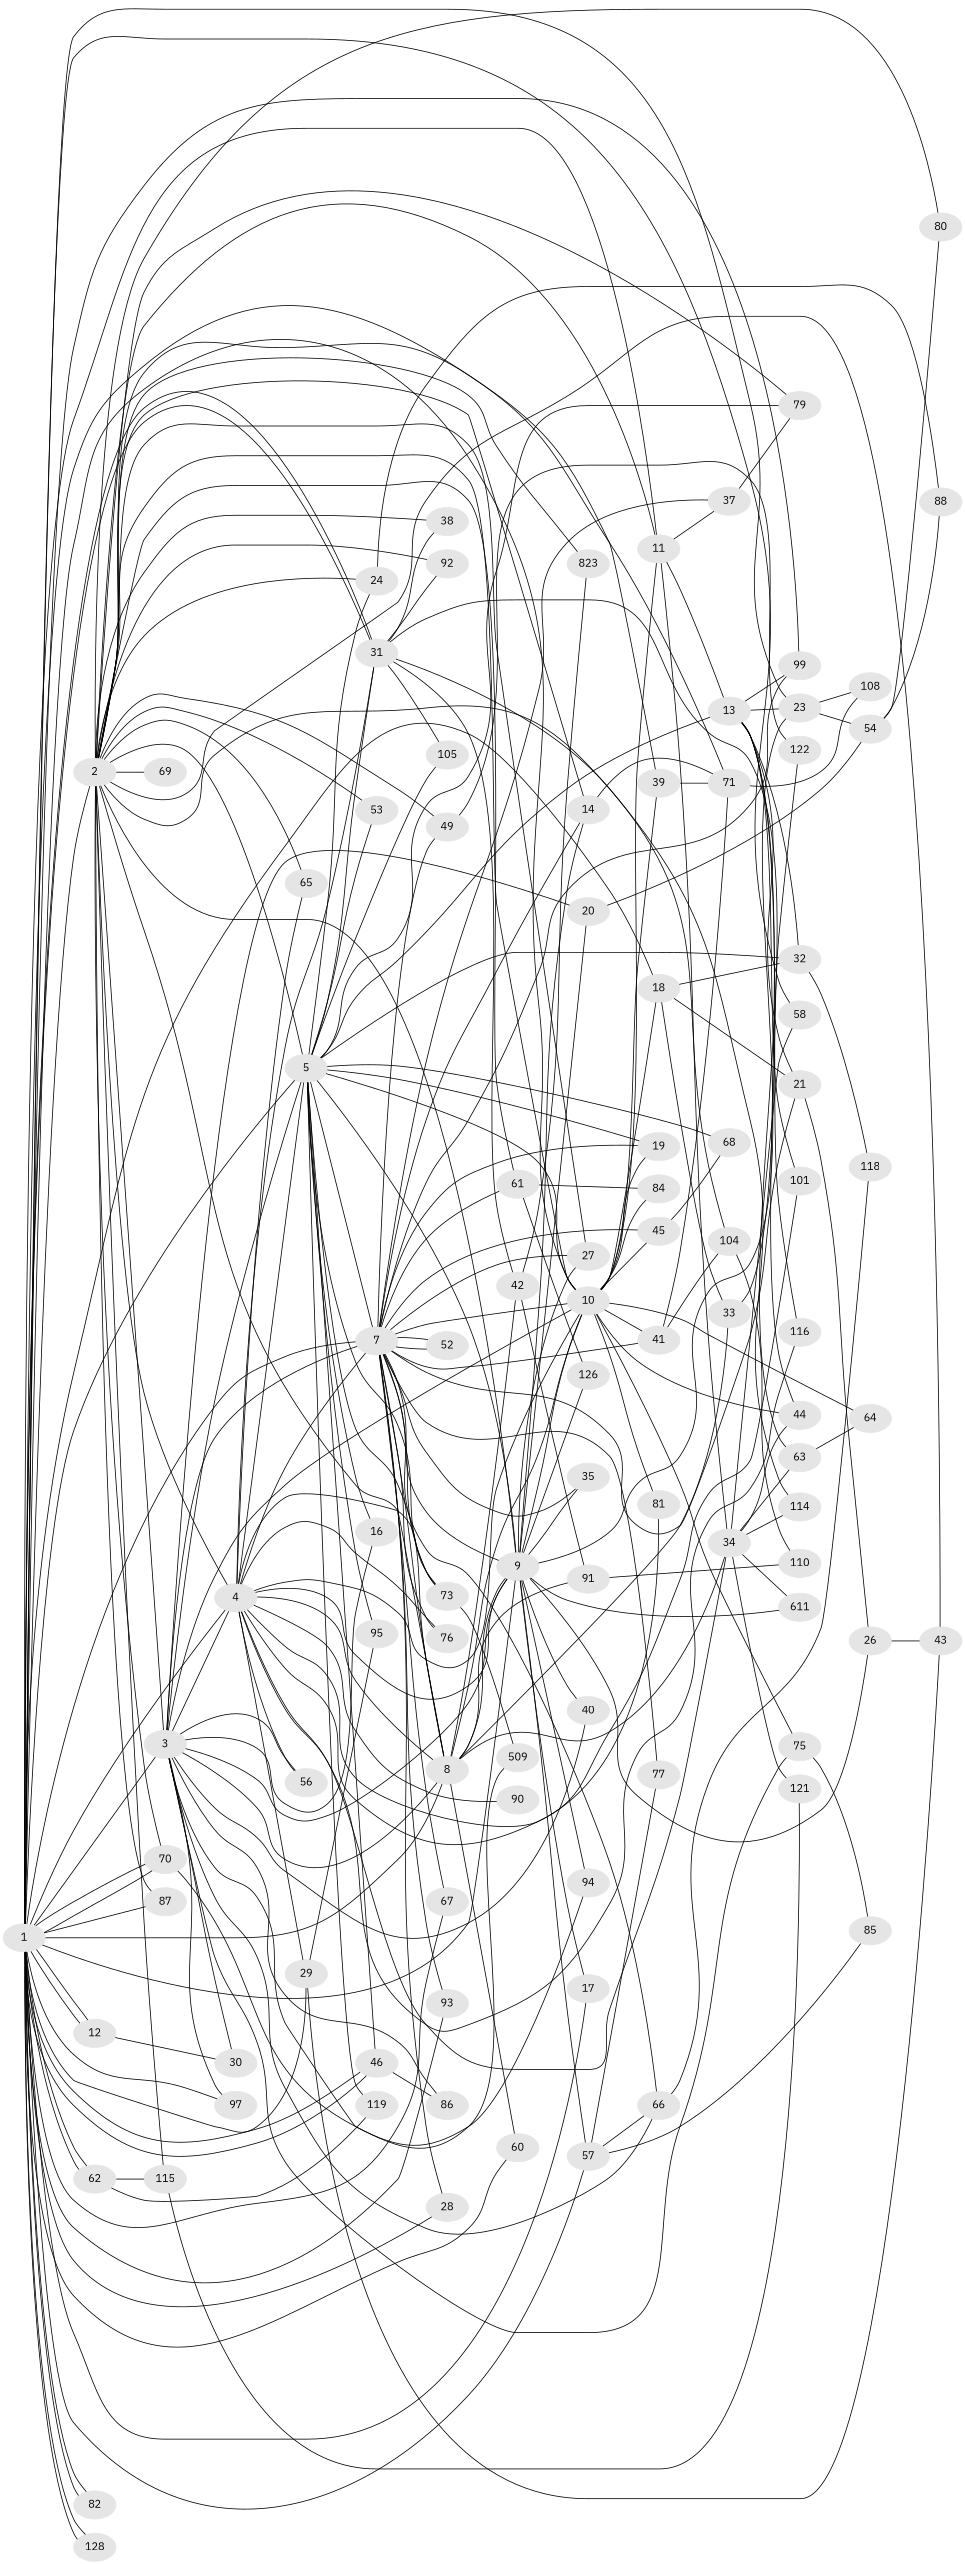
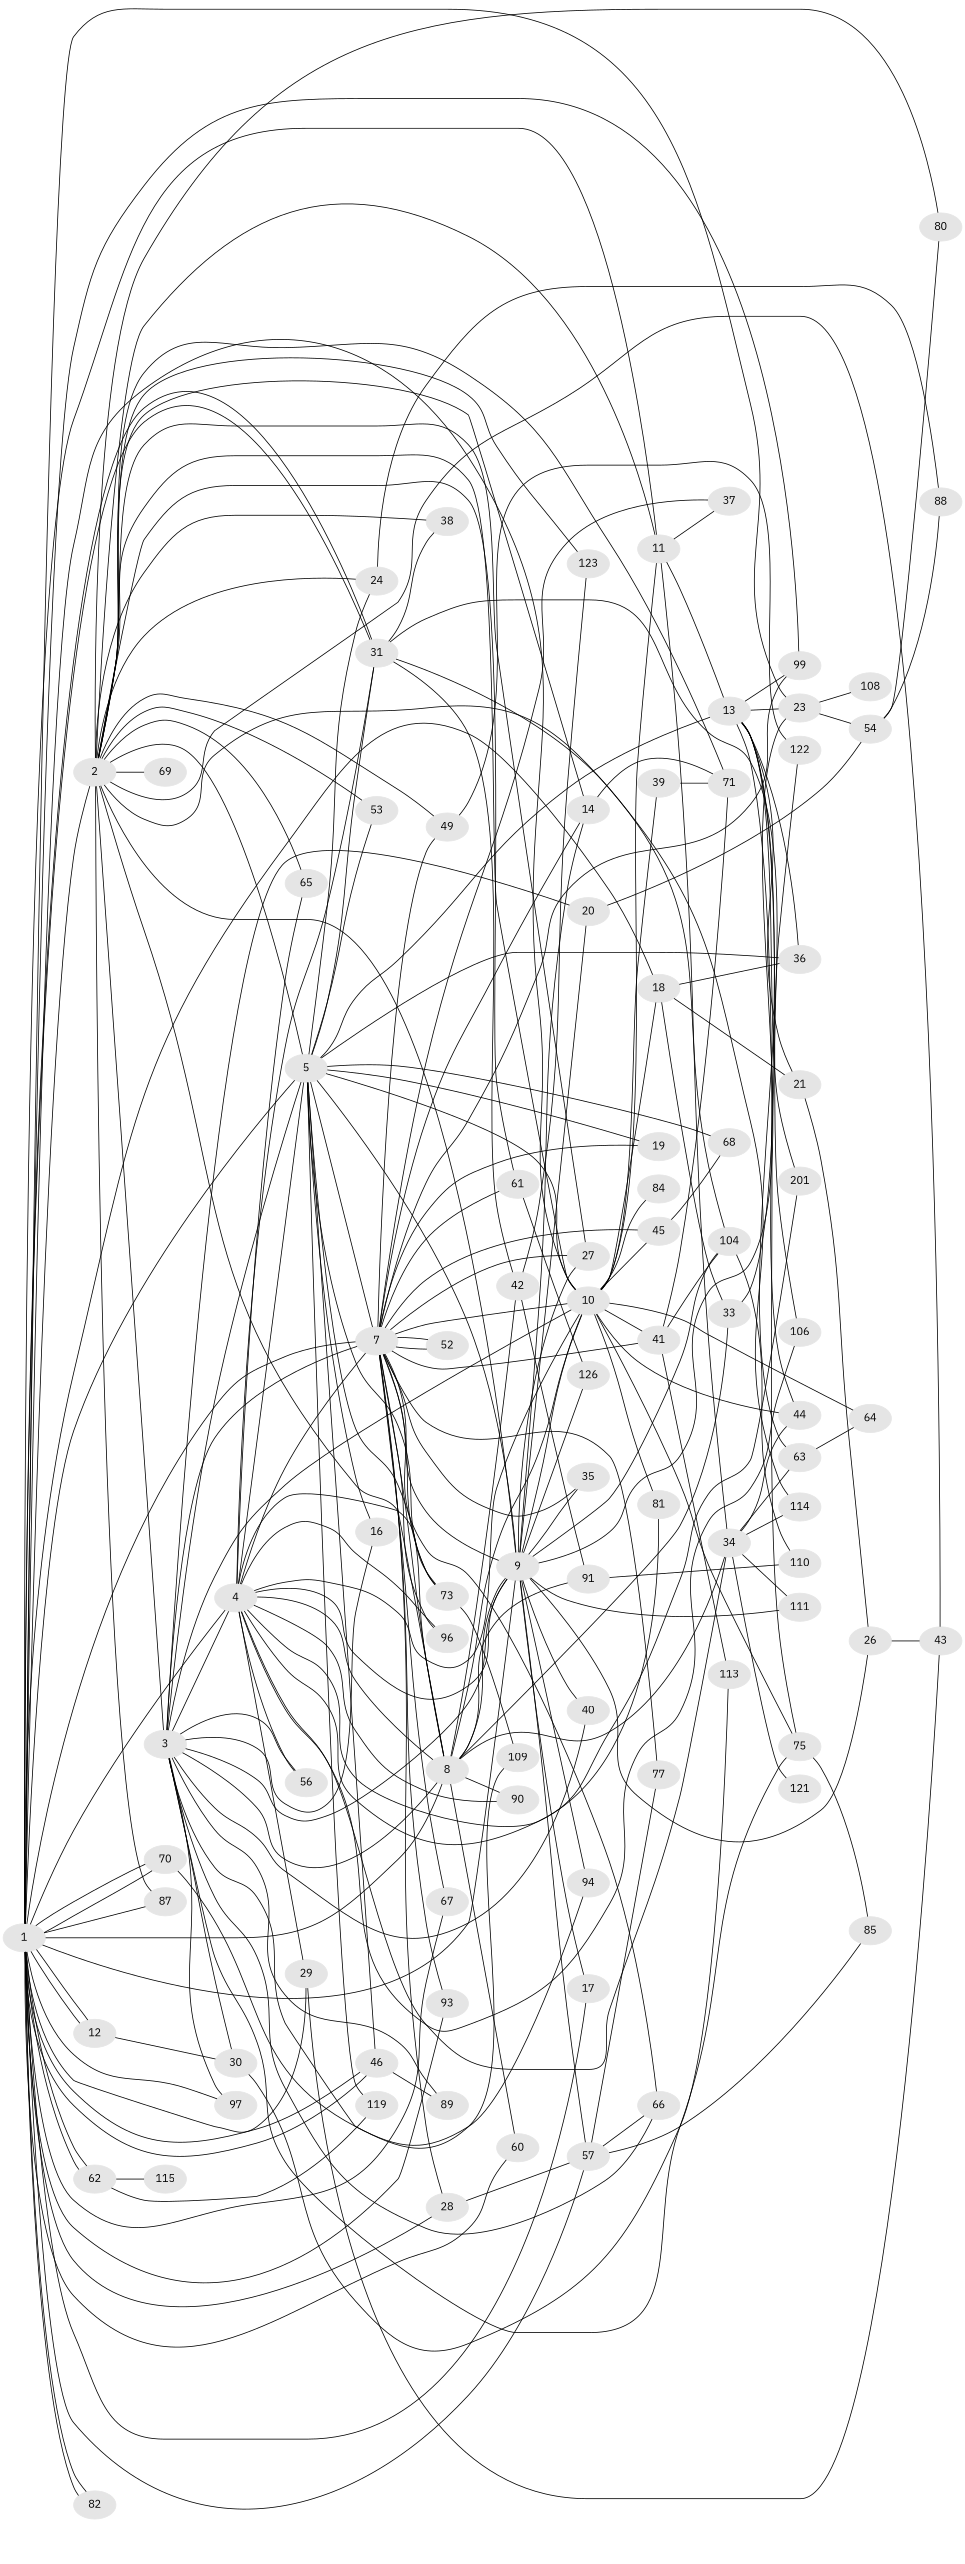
node "79": removed
edge "39" -- "1": removed
node "92": removed
node "823": label "823" -> "123"
node "105": removed
edge "108" -- "71": removed
node "32": label "32" -> "36"
node "58": removed
node "118": removed
node "101": label "101" -> "201"
edge "61" -- "84": removed
edge "2" -- "4": removed
edge "19" -- "10": removed
node "116": label "116" -> "106"
edge "2" -- "70": removed
edge "104" -- "9": added
edge "2" -- "115": removed
edge "13" -- "75": added
edge "21" -- "7": removed
node "611": label "611" -> "111"
node "95": removed
node "76": label "76" -> "96"
node "113": added
node "509": label "509" -> "109"
edge "8" -- "90": added
edge "3" -- "1": removed
node "86": label "86" -> "89"
edge "57" -- "28": added
edge "121" -- "115": removed
node "128": removed
